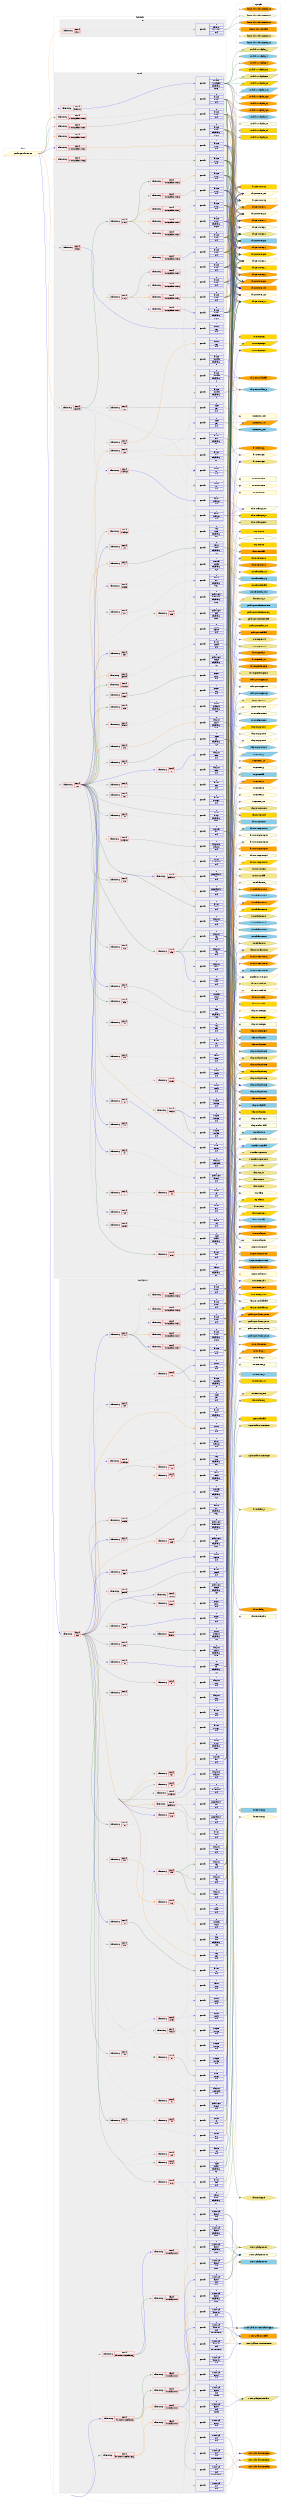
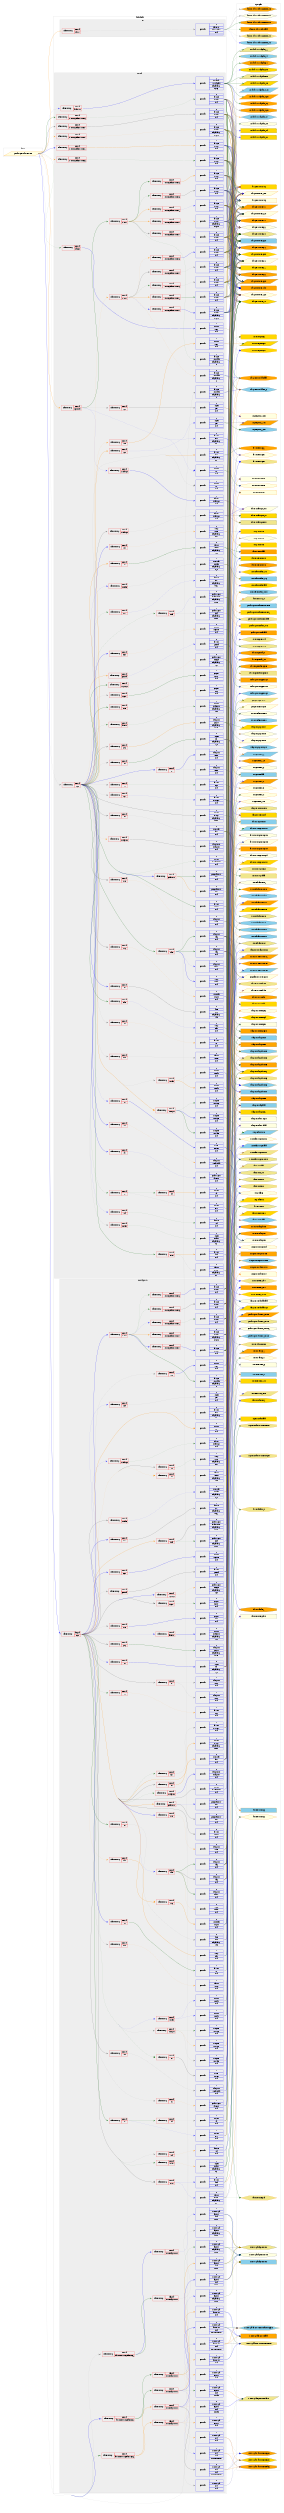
node "x11-libs/vte-0.28.2-r208": fillcolor orange -> khaki
